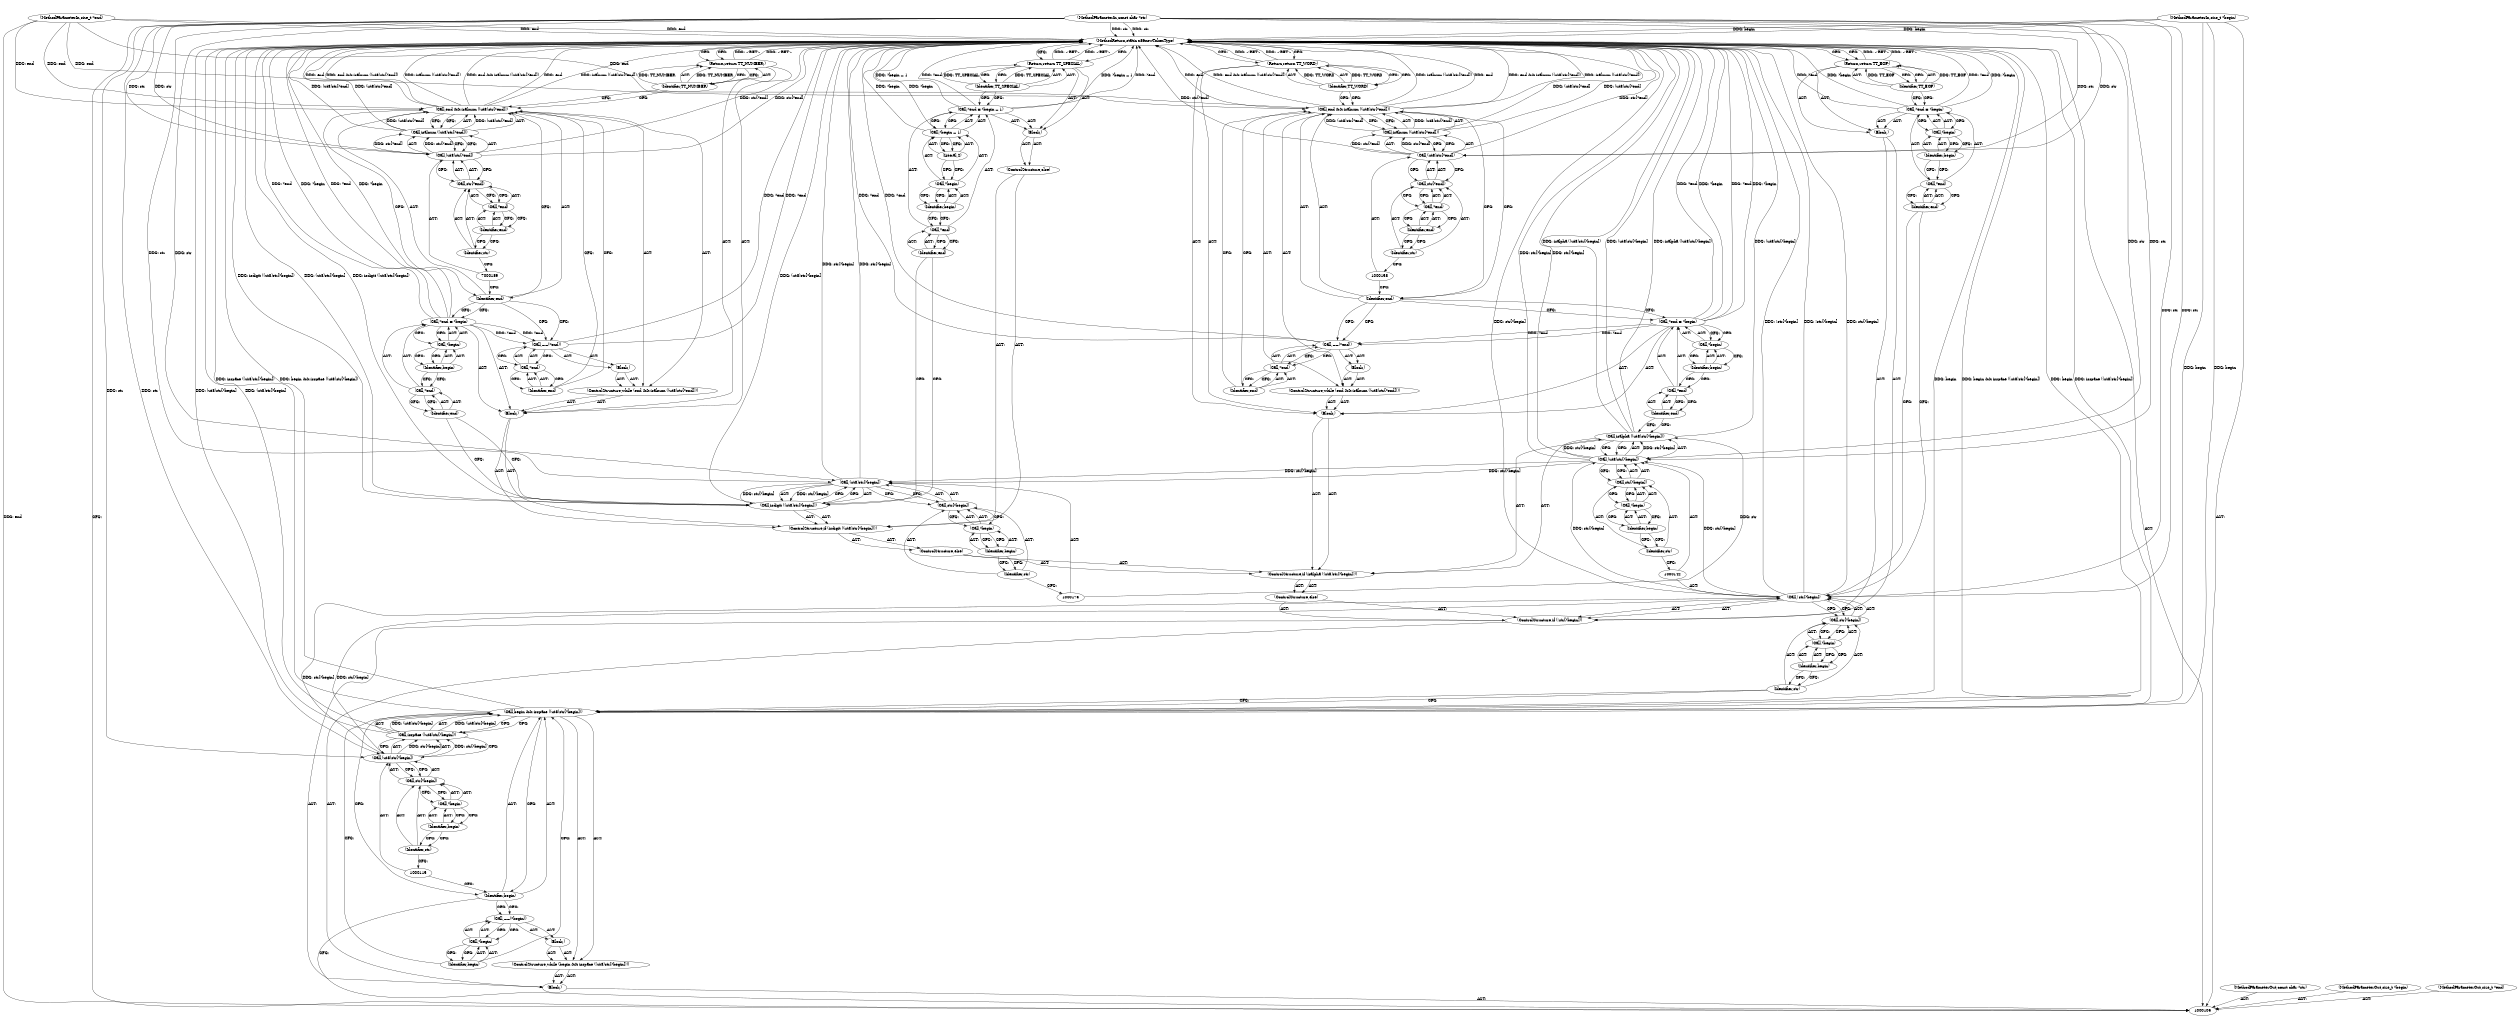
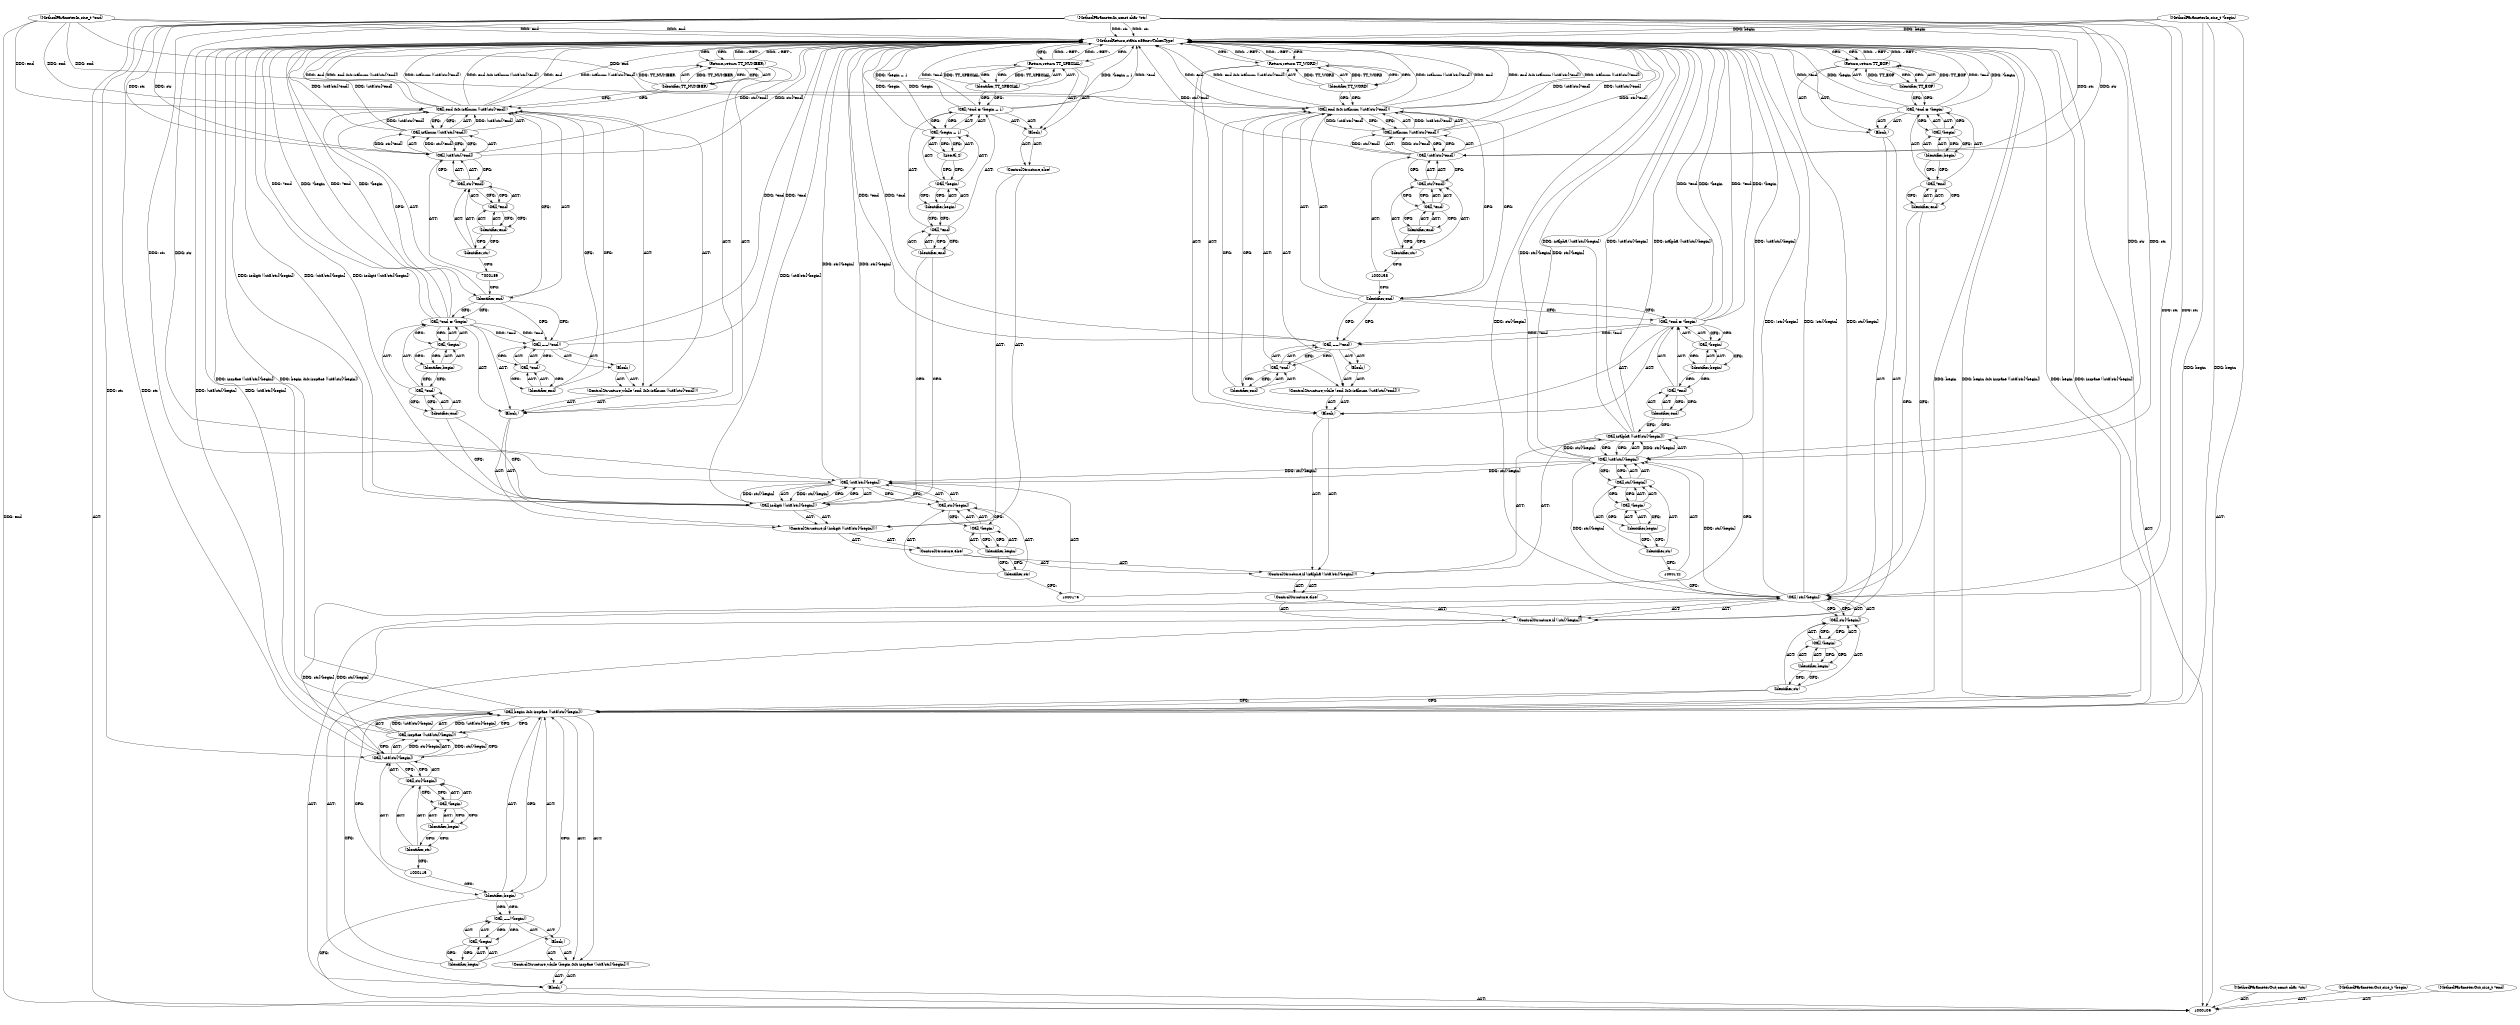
edge "(MethodParameterIn,const char *str)" -> "1000105": label "CFG: " -> "AST: "
edge "1000173" -> "(Call,isalpha ((ut8)str[*begin]))": label "DDG: str" -> "CFG: "
edge "1000142" -> "(Call,!str[*begin])": label "AST: " -> "CFG: "
